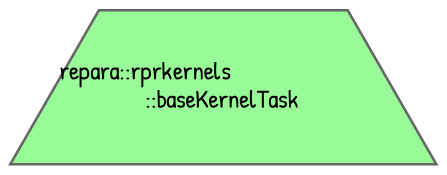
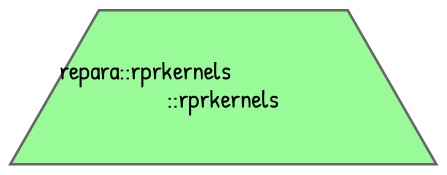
node "repara::rprkernels ::baseKernelTask": label "repara::rprkernels ::baseKernelTask" -> "repara::rprkernels ::rprkernels"
